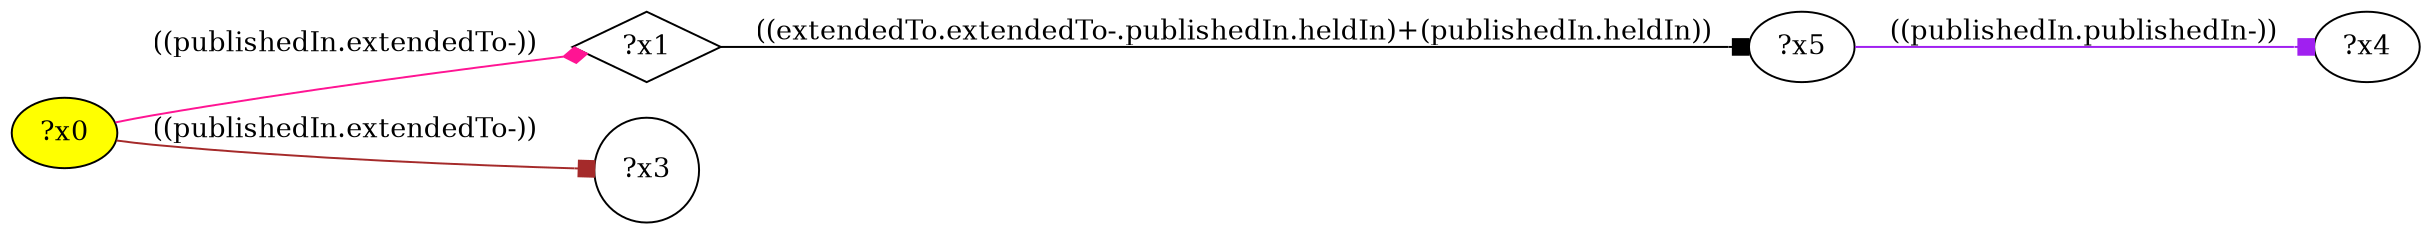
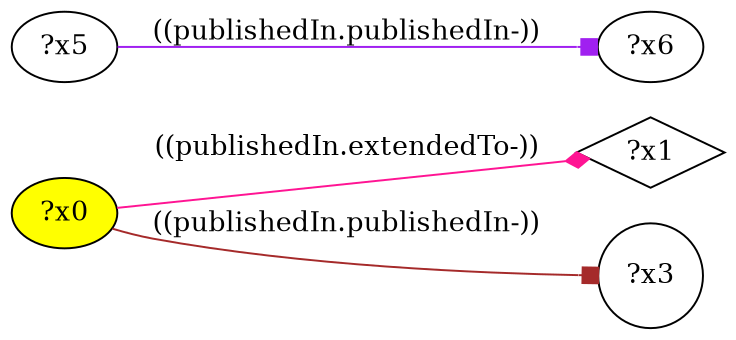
edge "?x1" -> "?x5": removed, label "((extendedTo.extendedTo-.publishedIn.heldIn)+(publishedIn.heldIn))"
node "?x4": label "?x4" -> "?x6"
edge "?x0" -> "?x3": label "((publishedIn.extendedTo-))" -> "((publishedIn.publishedIn-))"
